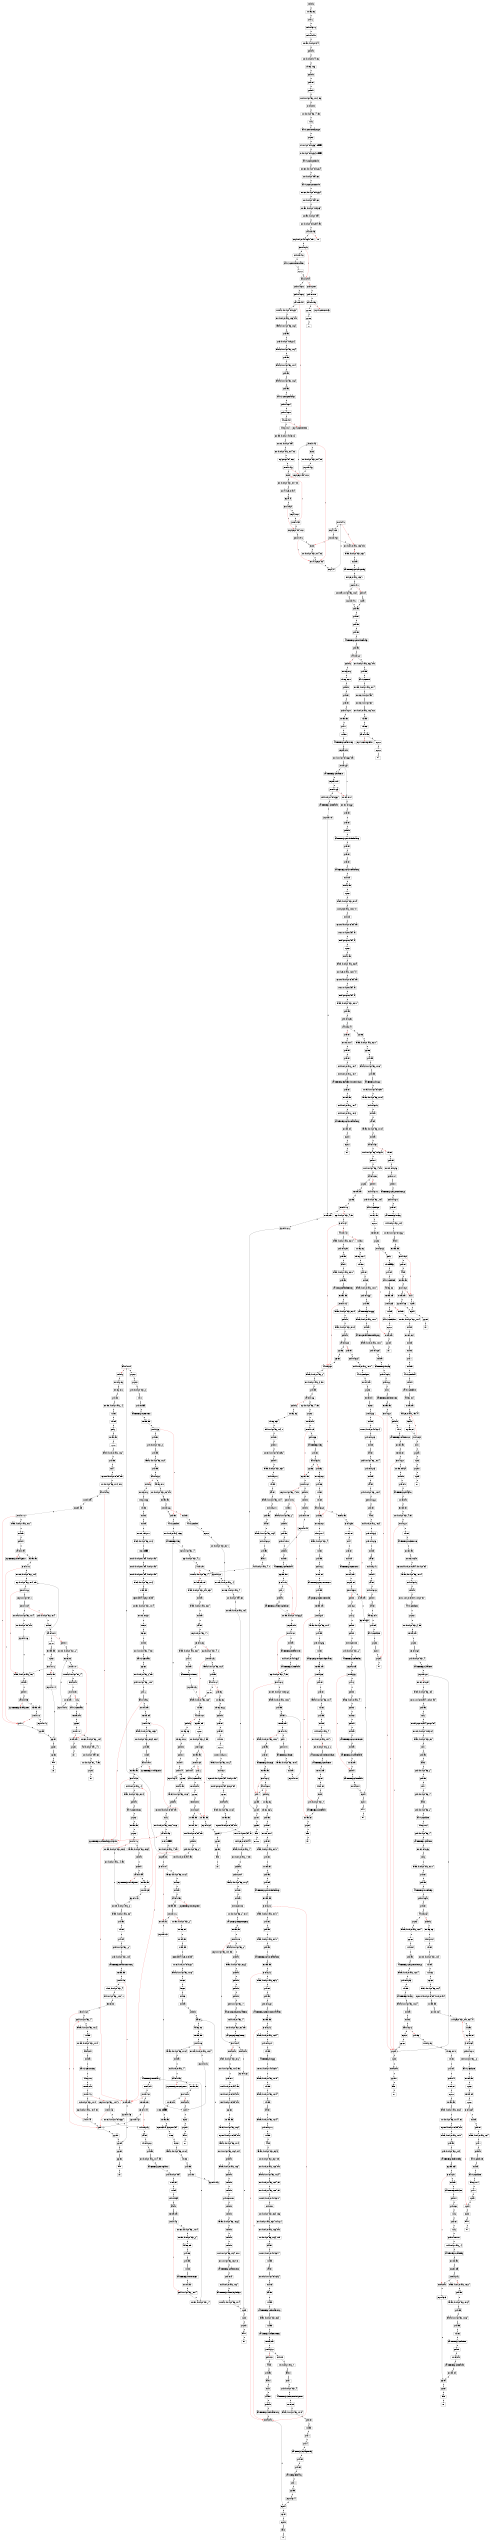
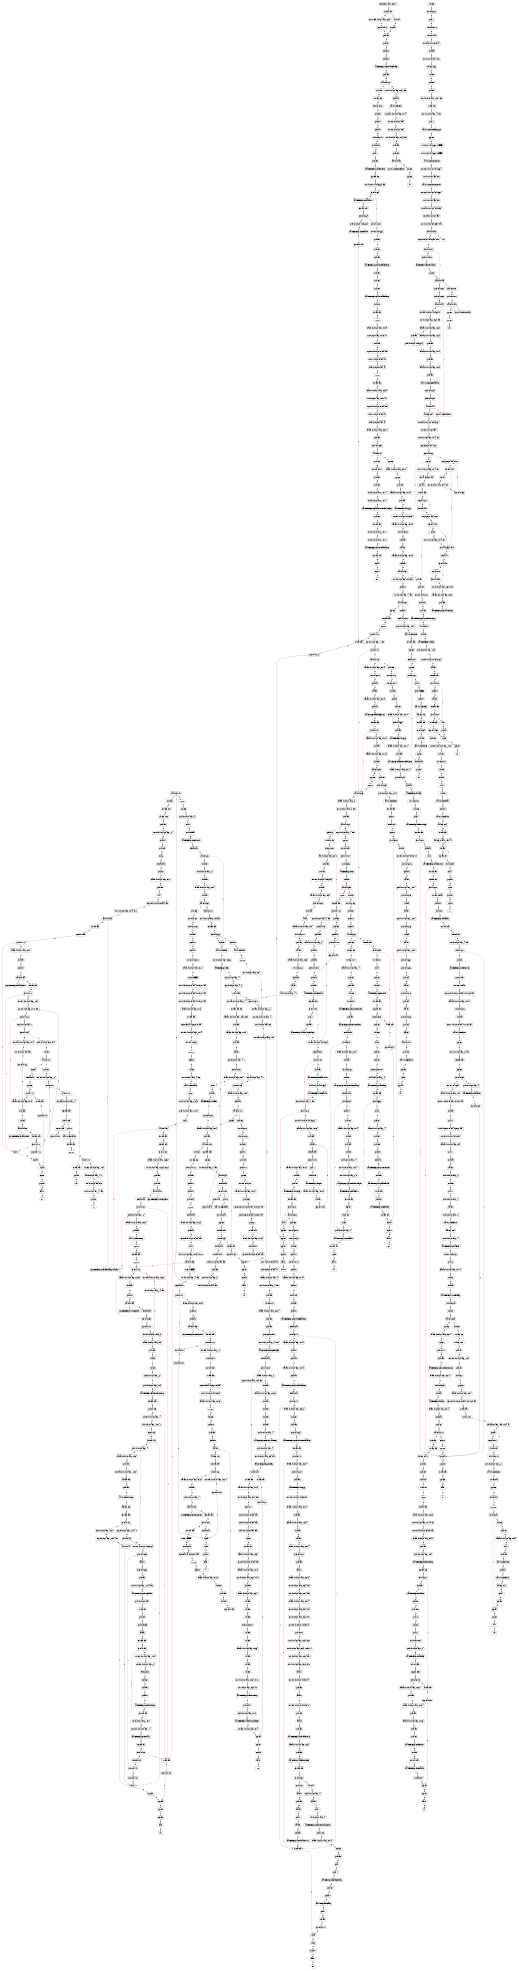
node "call MSVCRT.__setusermatherr": label "call MSVCRT.__setusermatherr" -> "call KERNEL.__setusermatherr"
edge "push dword ptr [0x406578]" -> "lea eax, dword ptr [ebp - 0x64]": now "lea eax, dword ptr [ebp - 0x6c]" -> "lea eax, dword ptr [ebp - 0x64]"
edge "call KERNEL32.GetStartupInfoA" -> "test byte ptr [ebp - 0x30], 1": removed, label "0"
edge "jmp 0x401620" -> "mov esi, 0x4060b4": now "jne 0x40158f" -> "mov esi, 0x4060b4"
edge "call KERNEL32.FreeLibrary" -> "mov ebx, dword ptr [ebx + 4]": reversed
